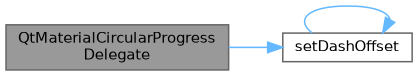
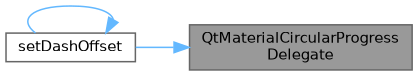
edge "QtMaterialCircularProgress Delegate" -> "setDashOffset": reversed
